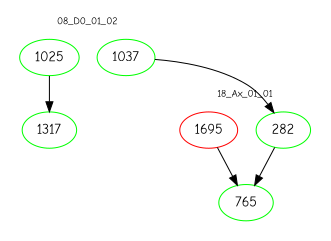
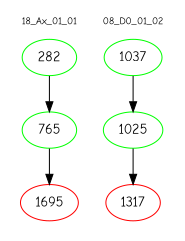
edge "1037" -> "282": now "1037" -> "1025"
node "1317": color green -> red
edge "1695" -> "765": reversed
